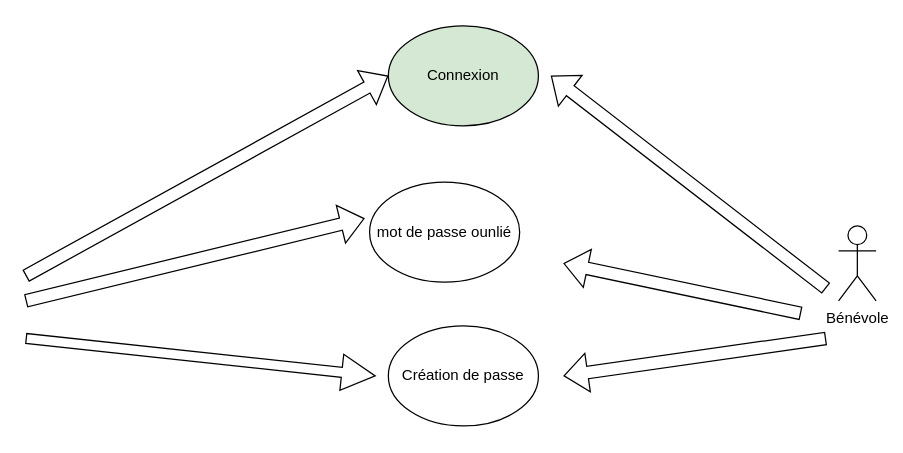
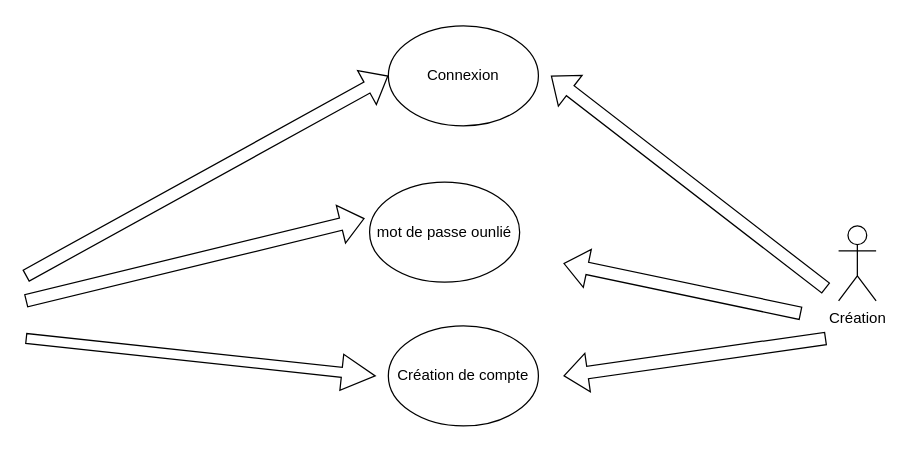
node "Connexion": fillcolor #d5e8d4 -> #ffffff
node "Bénévole": label "Bénévole" -> "Création"
node "Création de passe": label "Création de passe" -> "Création de compte"
